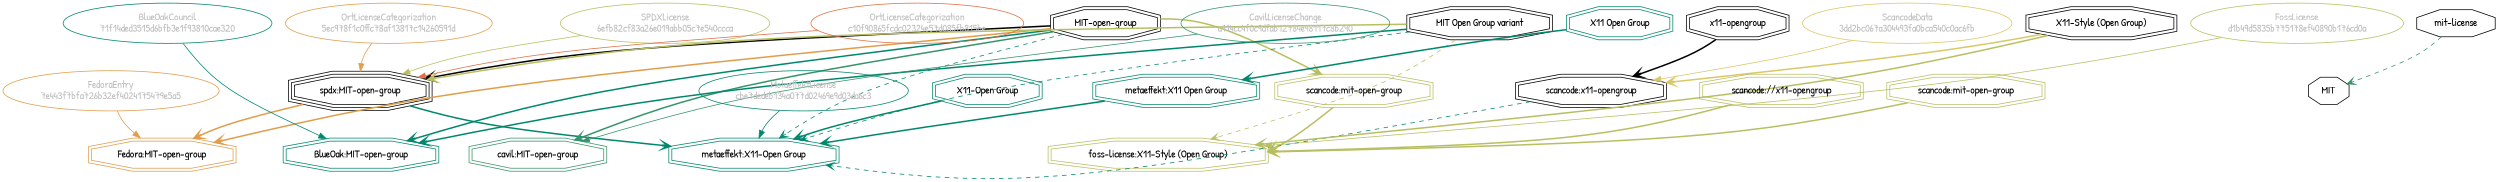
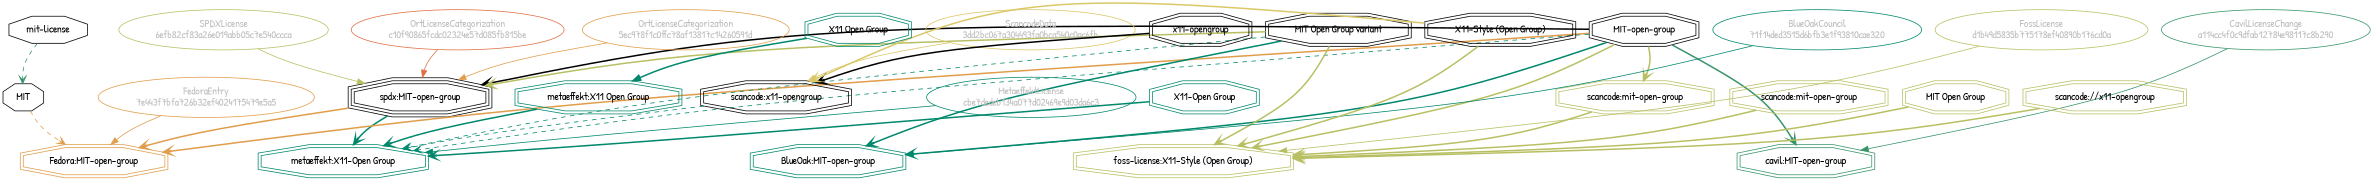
edge "X11 Open Group" -> "metaeffekt:X11 Open Group": arrowhead vee -> normal
node "MIT Open Group": added
edge "MIT Open Group variant" -> "foss-license:X11-Style (Open Group)": style dashed -> bold
edge "MIT-open-group" -> "foss-license:X11-Style (Open Group)": added
edge "MIT" -> "Fedora:MIT-open-group": added
